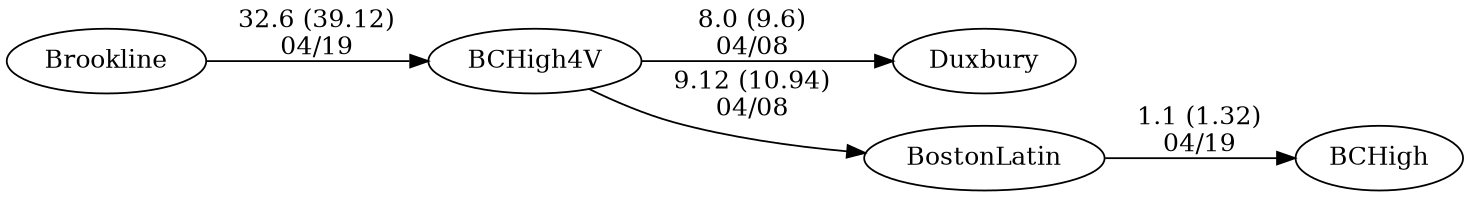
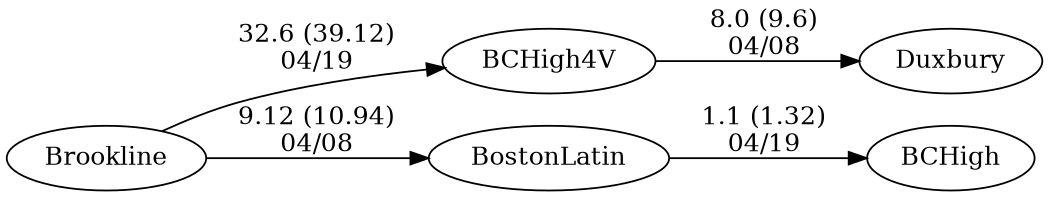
edge "BCHigh4V" -> "BostonLatin": now "Brookline" -> "BostonLatin"
